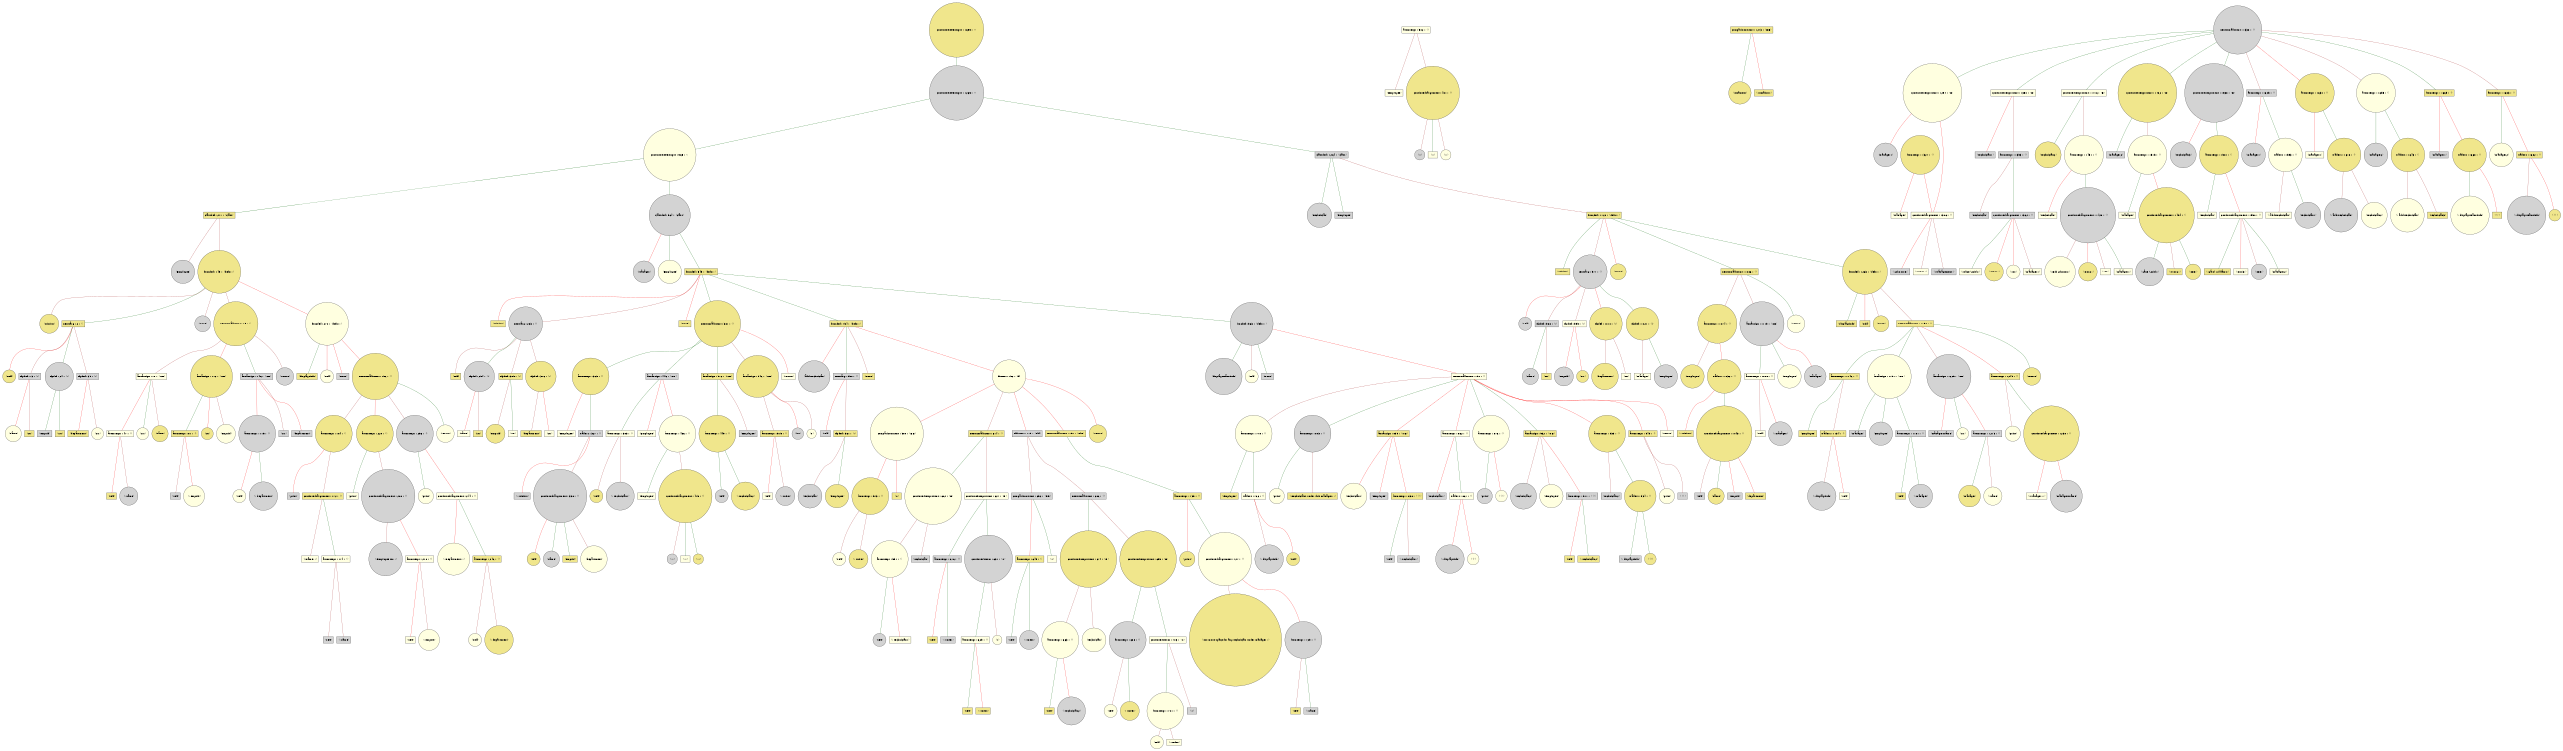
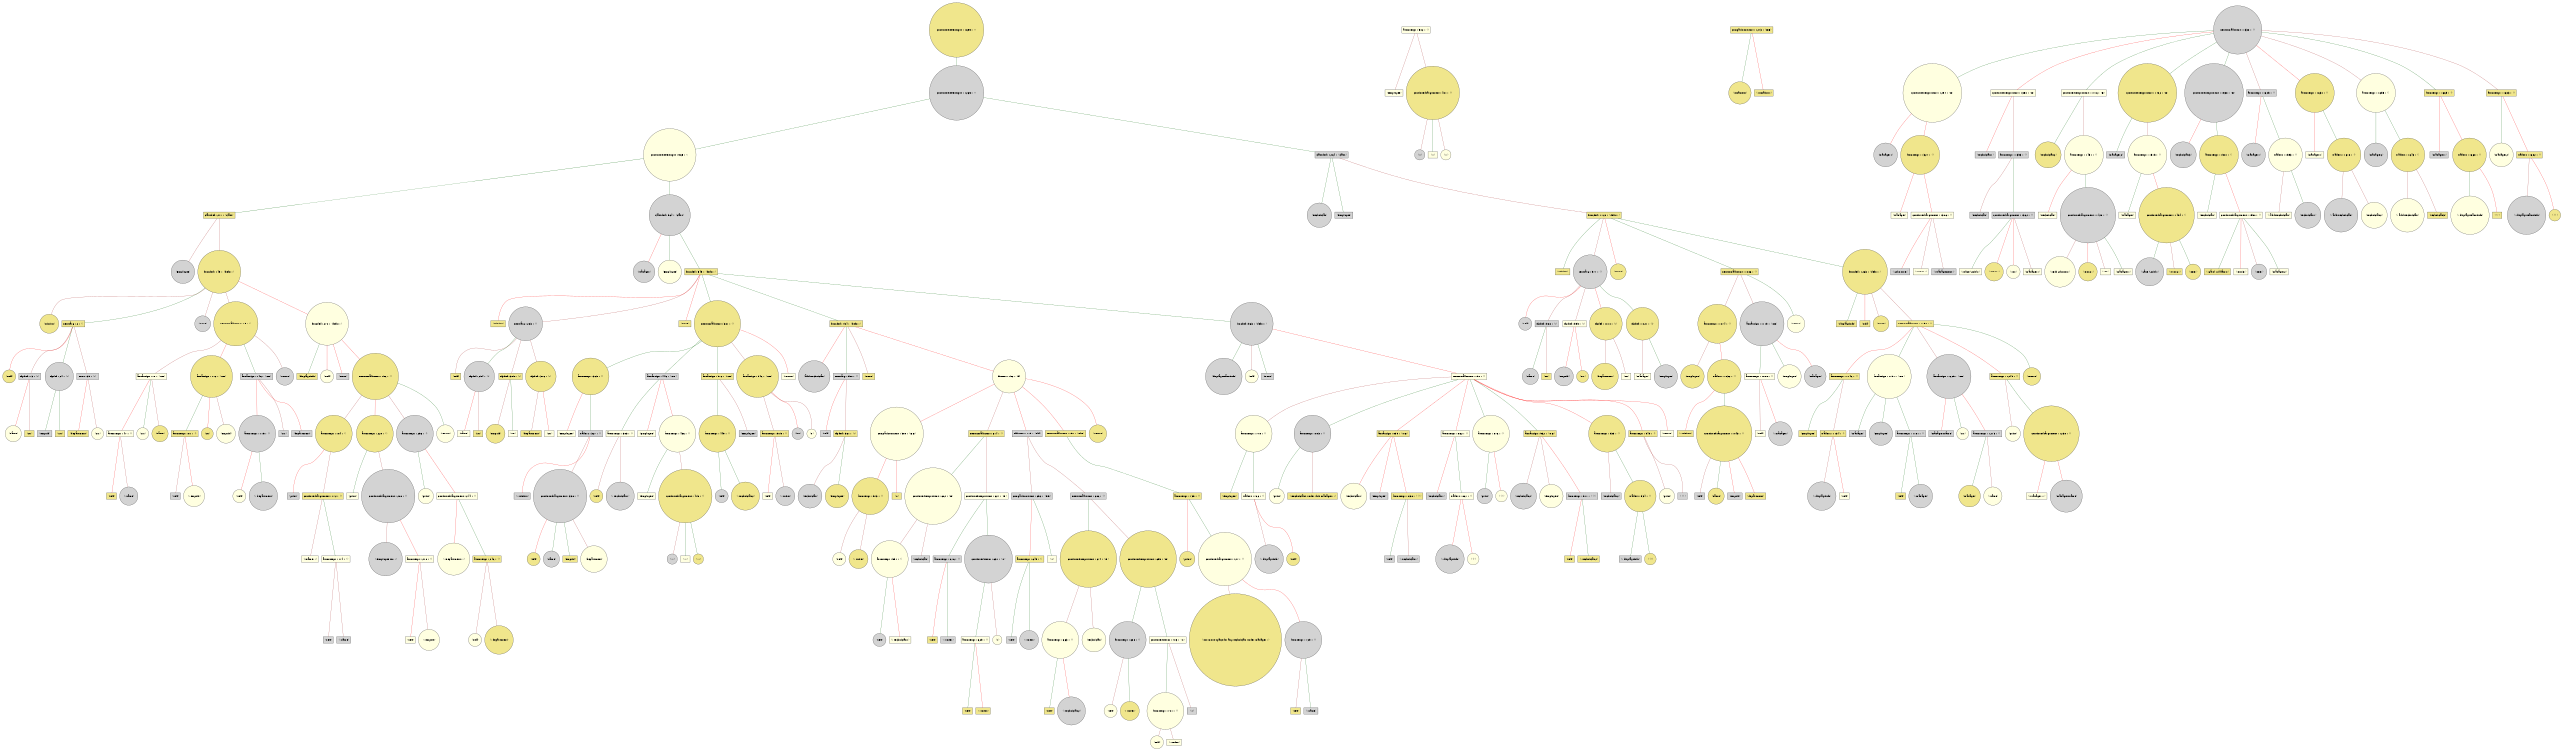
edge "next_small_stmt - 1338 -  ()" -- "continued_expr_stmt - 1350 -  (=)": color darkgreen -> red
edge "continued_expr_stmt - 1294 -  (=)" -- "continued_argument - 1306 -  ()": now "continued_expr_stmt - 1294 -  (=)" -- "atom_expr - 1327 -  ()"
edge "next_small_stmt - 1158 -  ()" -- "atom_expr - 1146 -  ()": color darkgreen -> red
node "tfpdef - 35 -  (:)": label "tfpdef - 35 -  (:)" -> "stmt - 35 -  (:)"
